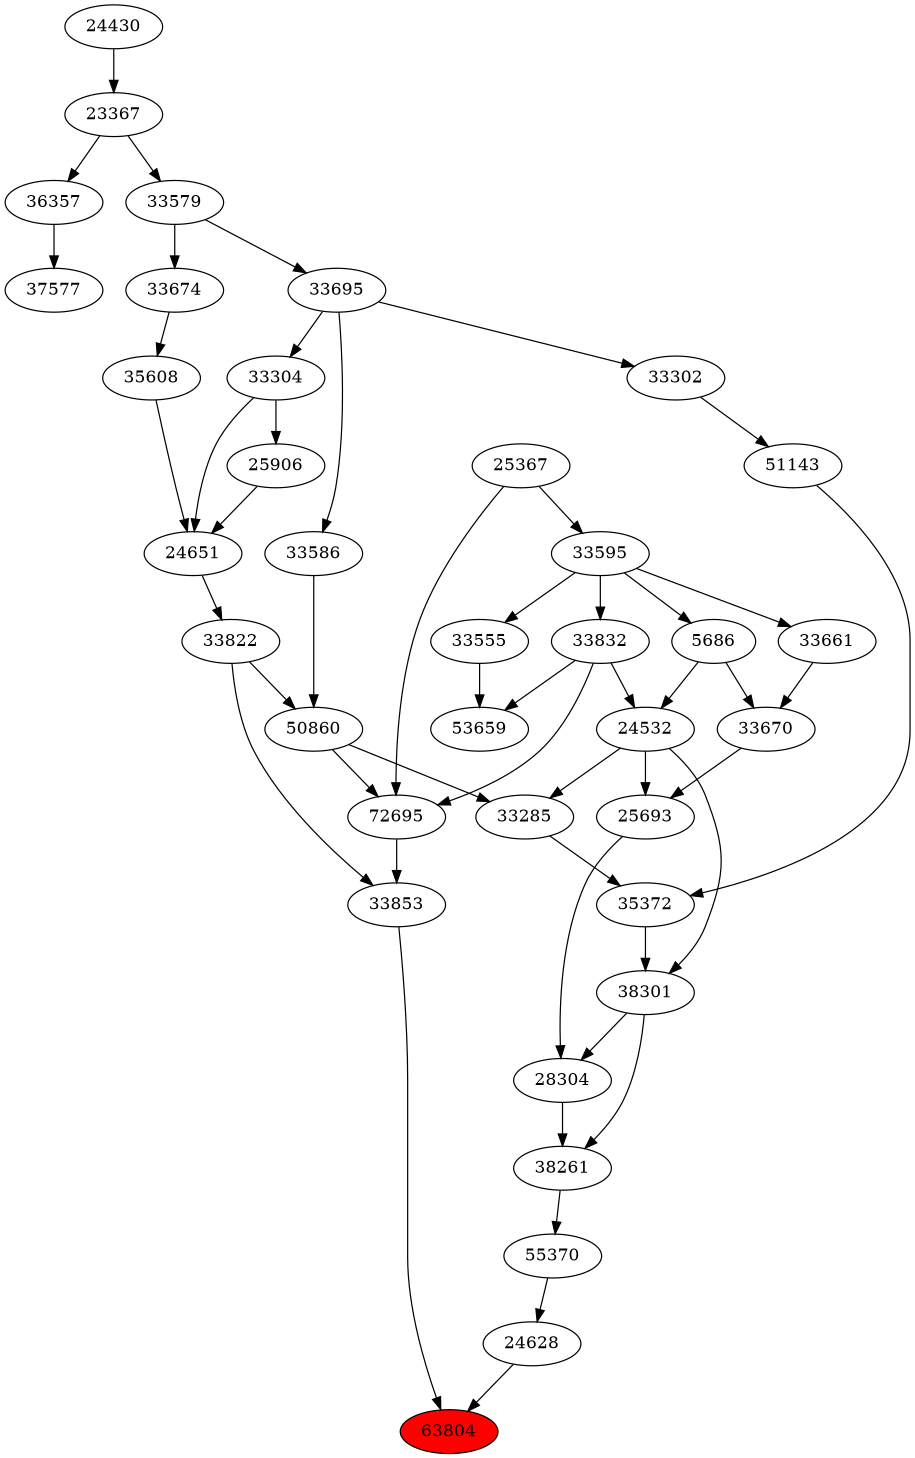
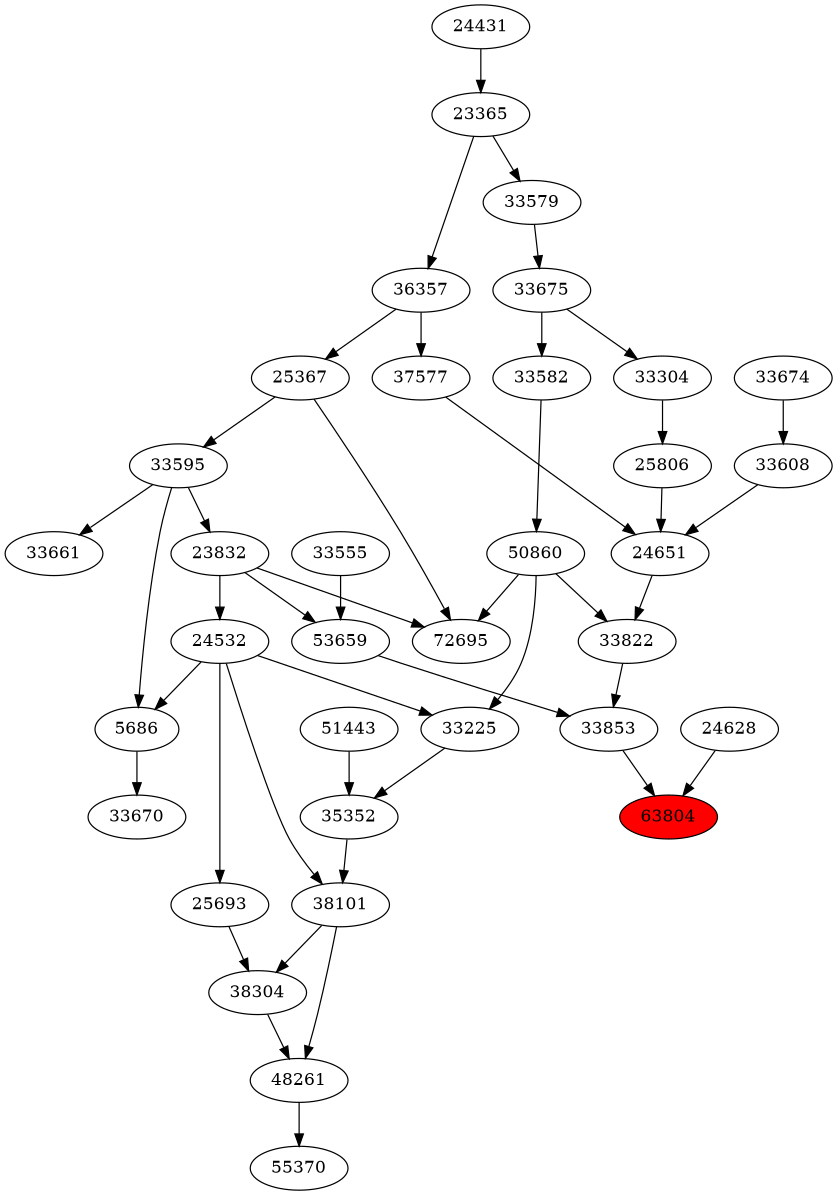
node "24430": label "24430" -> "24431"
node "23367": label "23367" -> "23365"
edge "33579" -> "33674": removed
node "33695": label "33695" -> "33675"
edge "36357" -> "25367": added
node "35608": label "35608" -> "33608"
node "33302": removed
edge "33304" -> "24651": now "37577" -> "24651"
node "25906": label "25906" -> "25806"
node "51143": label "51143" -> "51443"
node "33586": label "33586" -> "33582"
edge "33595" -> "33555": removed
node "33832": label "33832" -> "23832"
edge "5686" -> "24532": reversed
edge "33661" -> "33670": removed
edge "33822" -> "50860": reversed
edge "33670" -> "25693": removed
node "33285": label "33285" -> "33225"
edge "72695" -> "33853": now "53659" -> "33853"
node "35372": label "35372" -> "35352"
node "38301": label "38301" -> "38101"
node "28304": label "28304" -> "38304"
node "38261": label "38261" -> "48261"
edge "55370" -> "24628": removed
